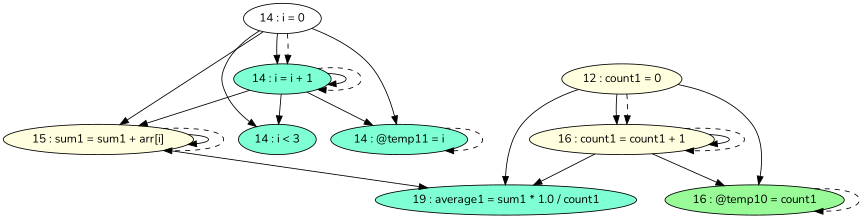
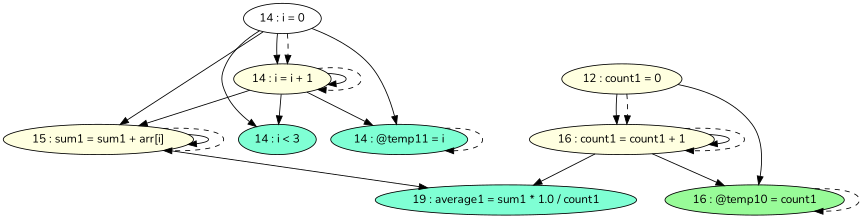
node "14 : i = i + 1": fillcolor aquamarine -> lightyellow
edge "12 : count1 = 0" -> "19 : average1 = sum1 * 1.0 / count1": removed
